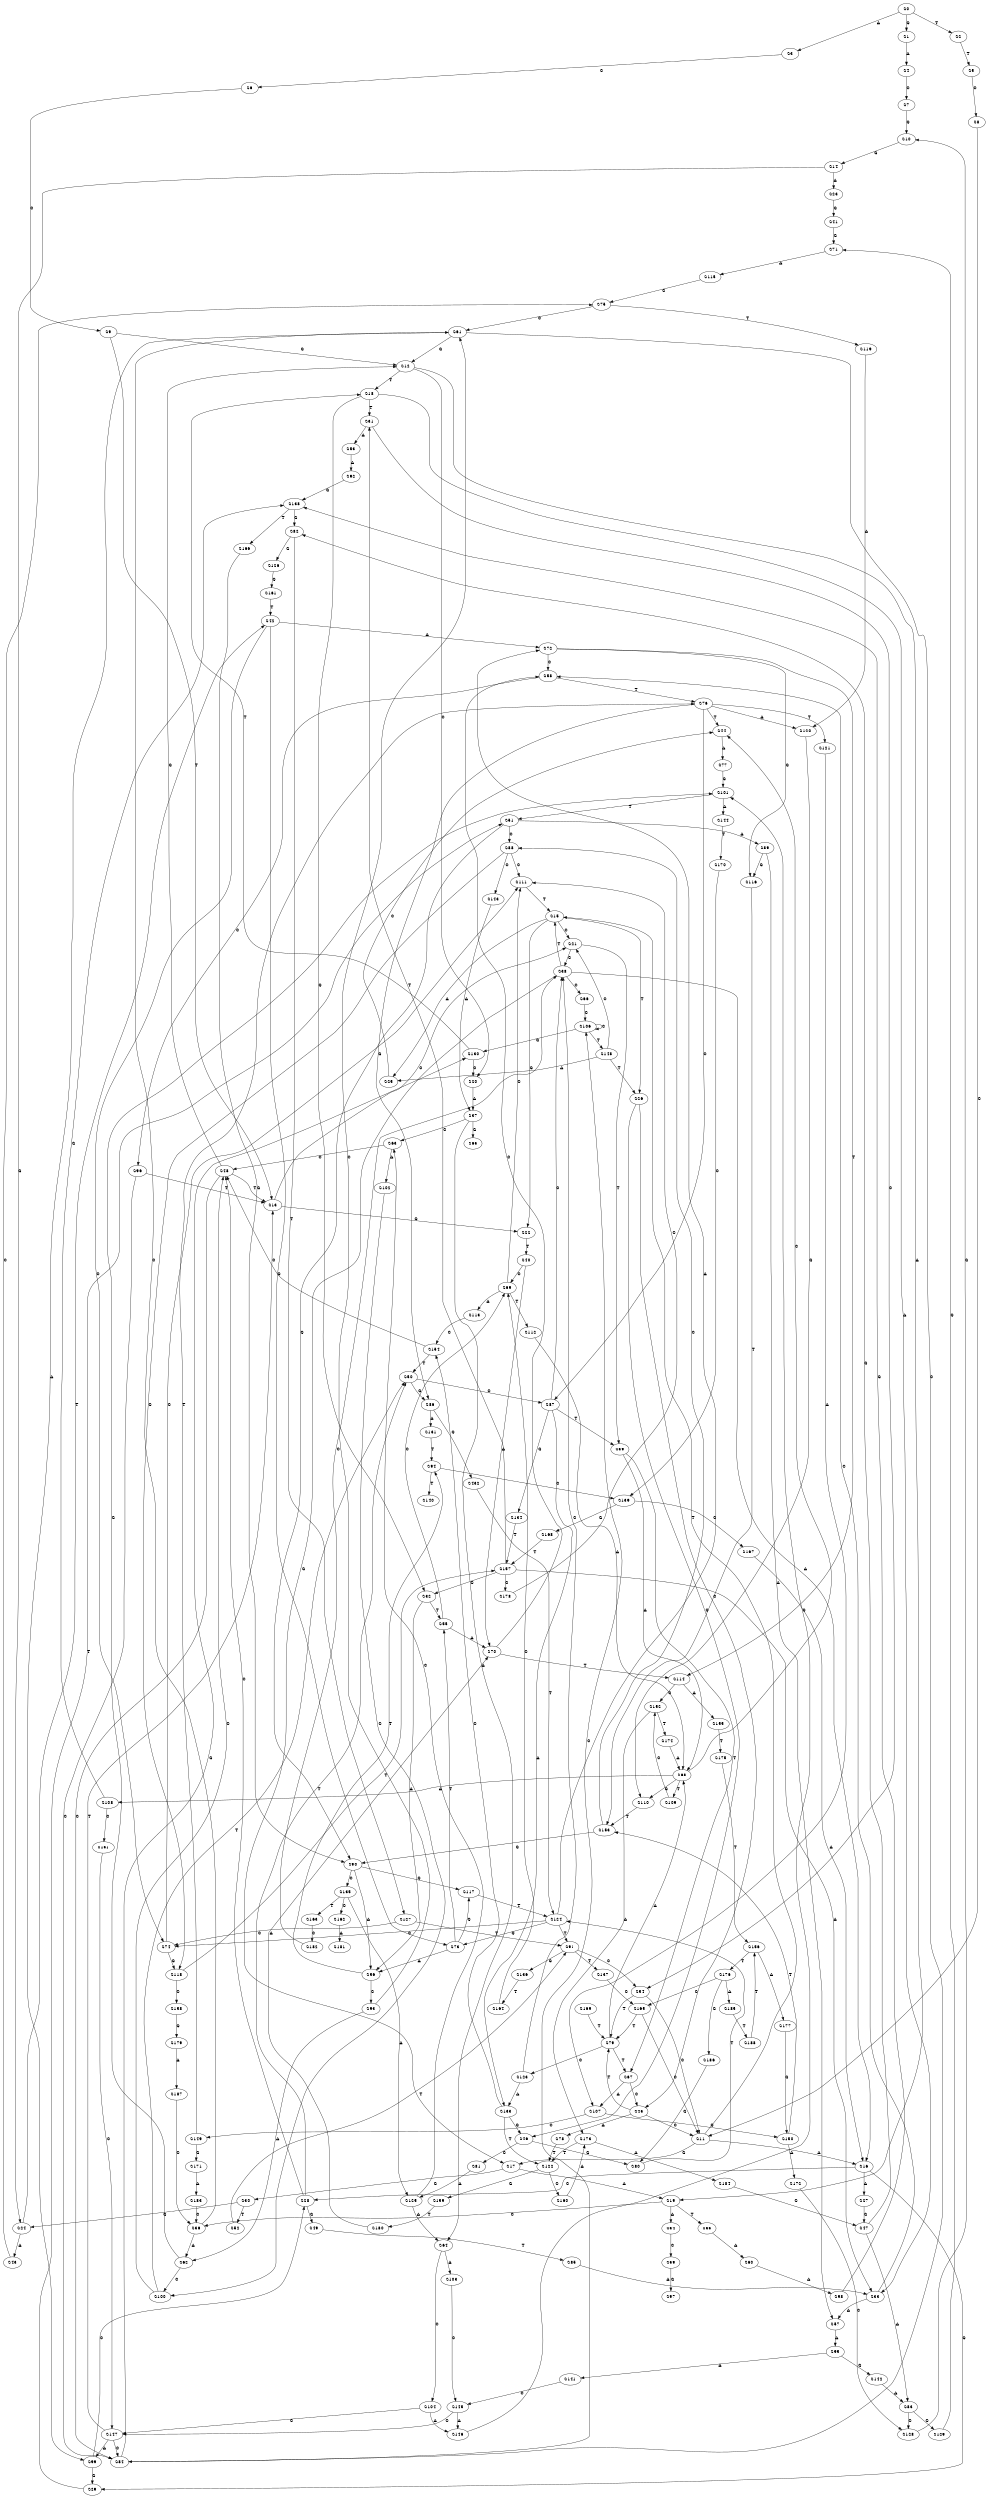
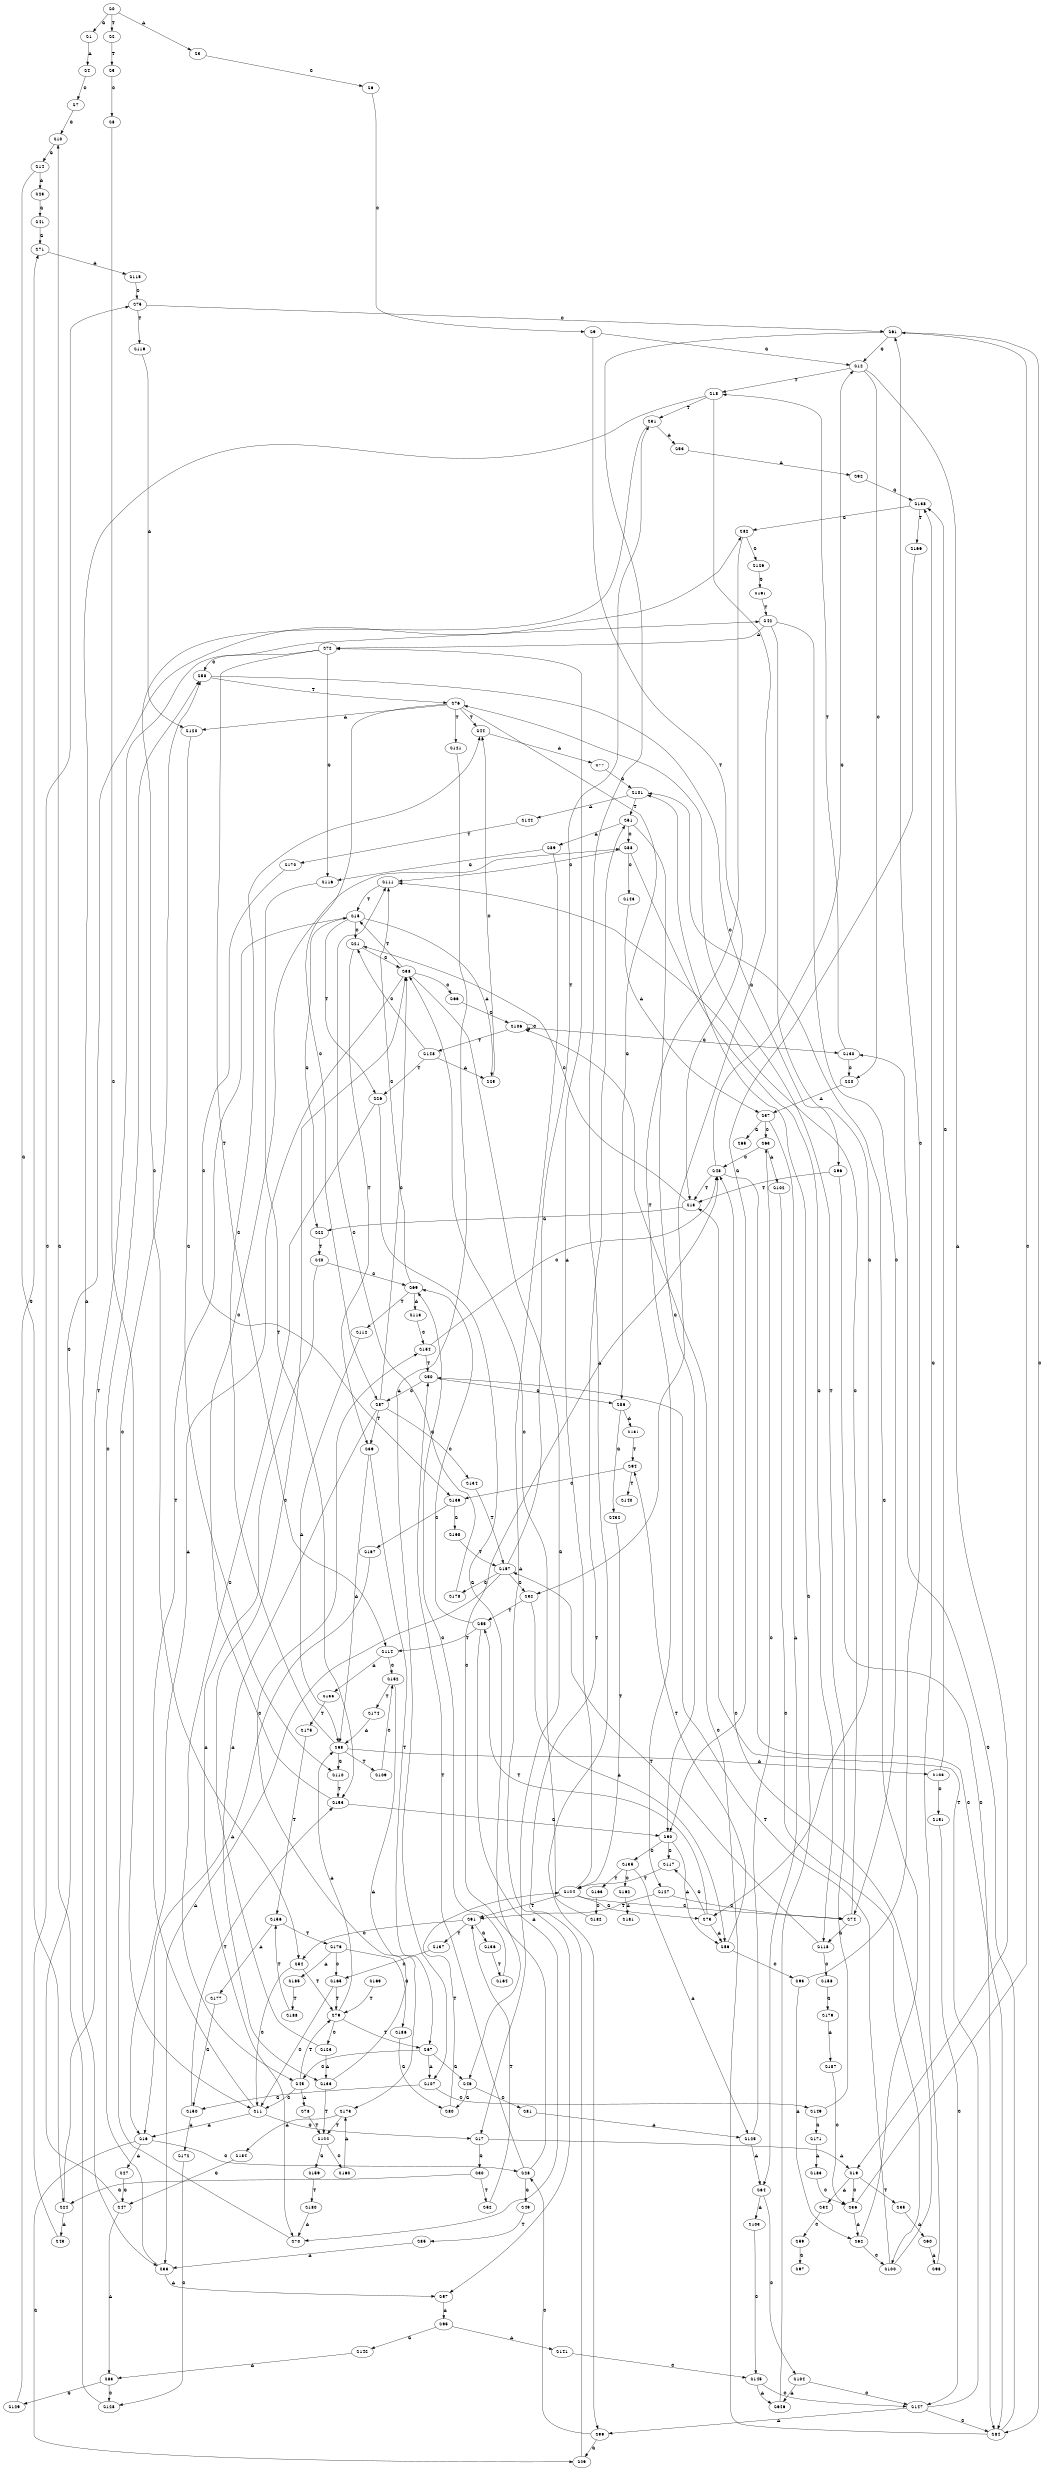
edge "S70" -> "S114": now "S55" -> "S114"
edge "S133" -> "S46": now "S67" -> "S46"
node "S146": label "S146" -> "S646"
